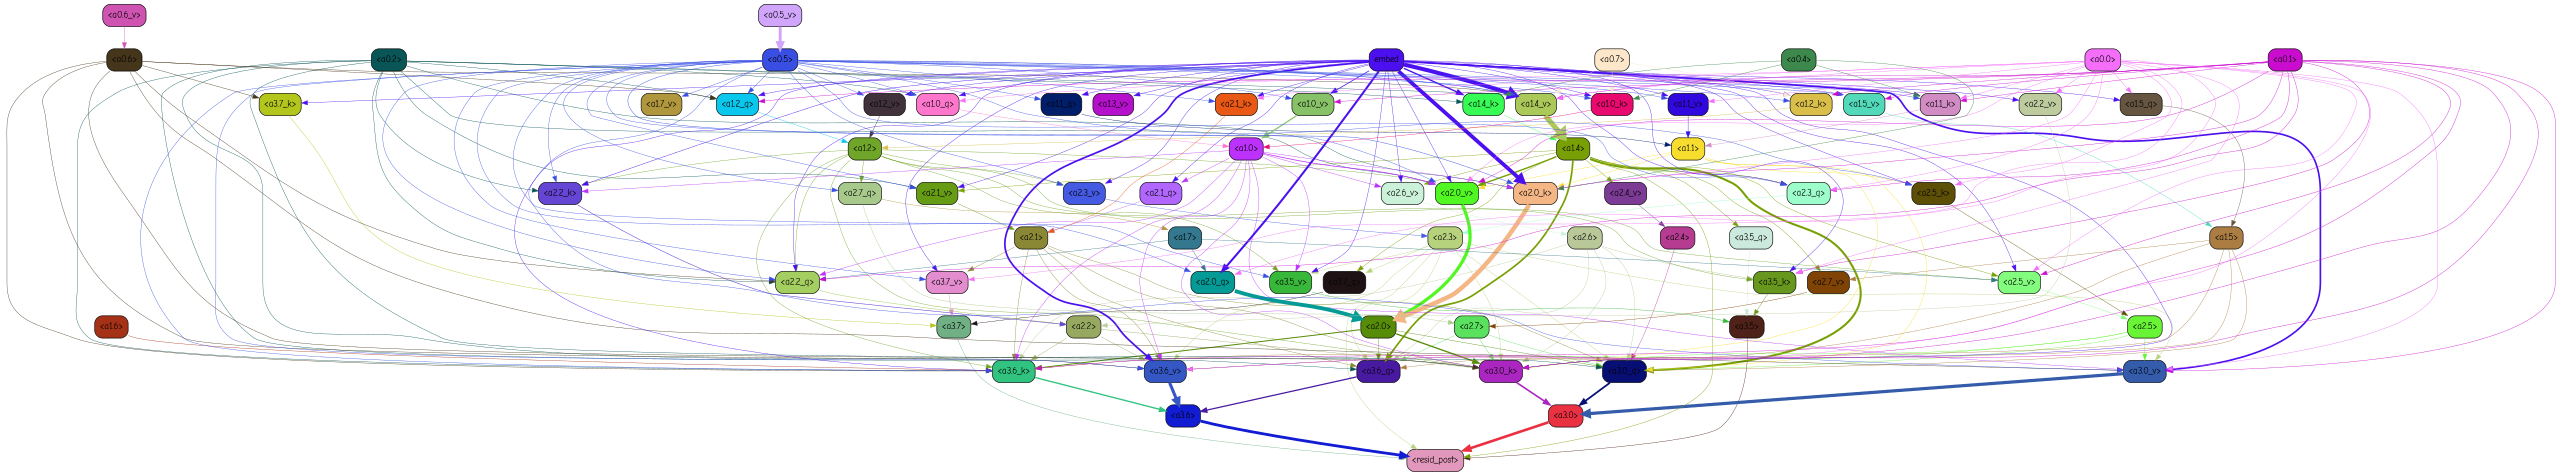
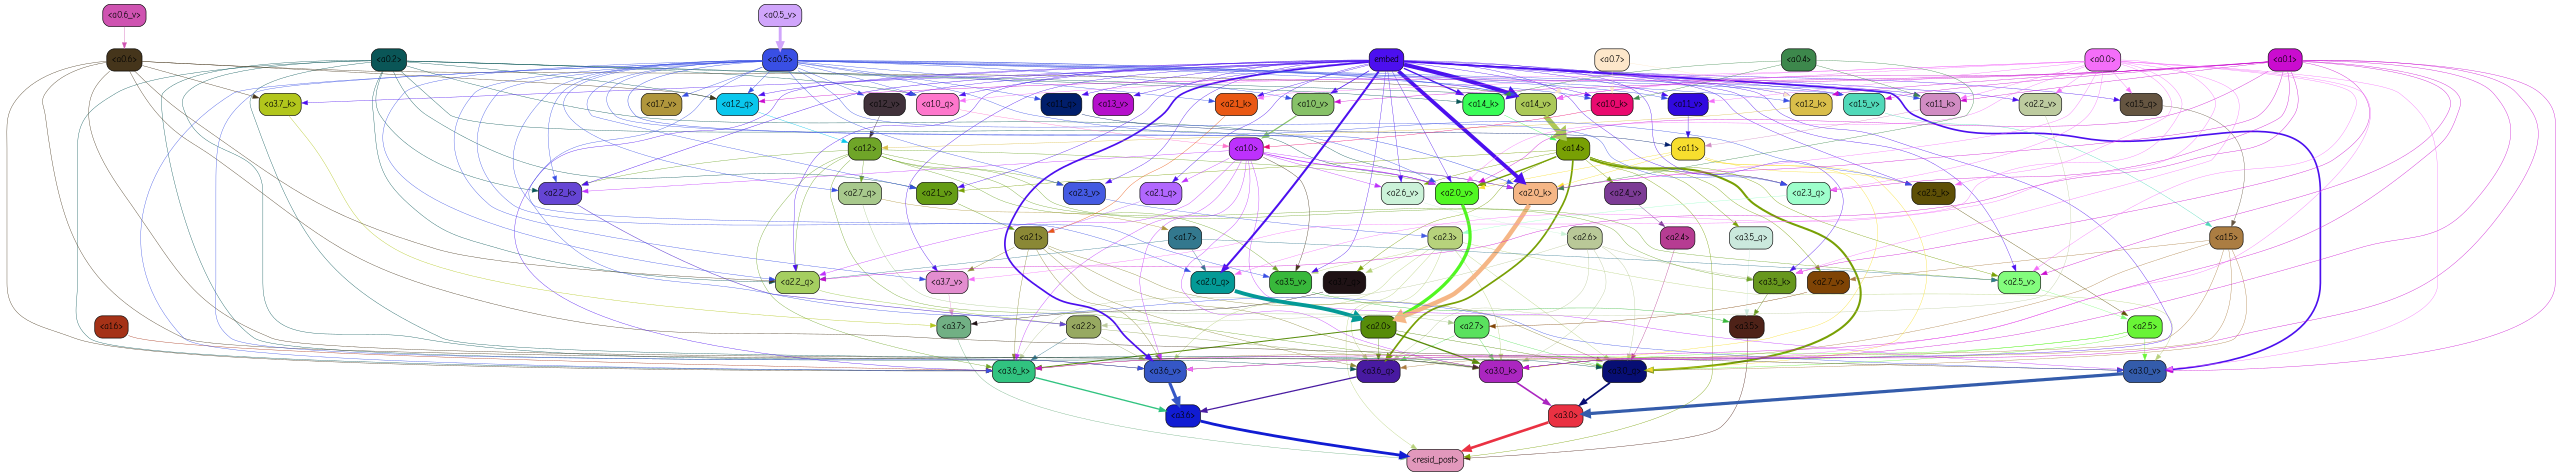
edge "<a1.0>" -> "<a3.5_v>": color #bd31fc -> #45351b
edge "<a2.2>" -> "<a3.6_k>": color #97a961 -> #33788e
